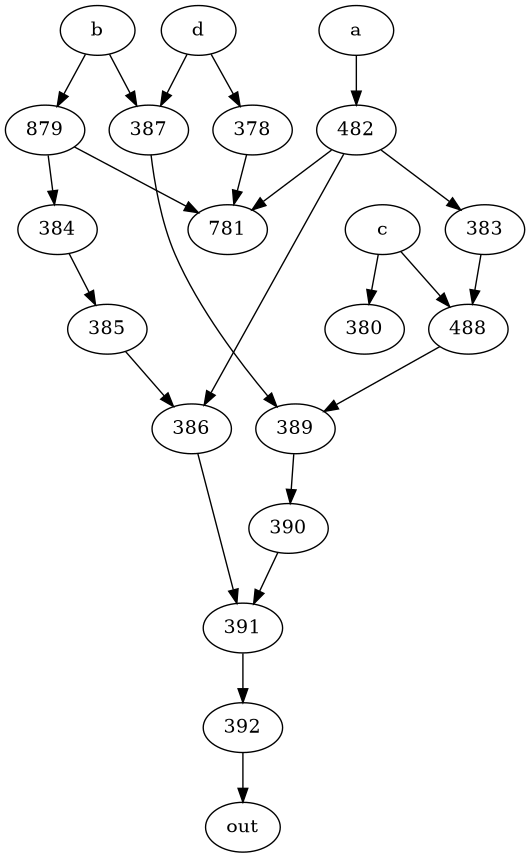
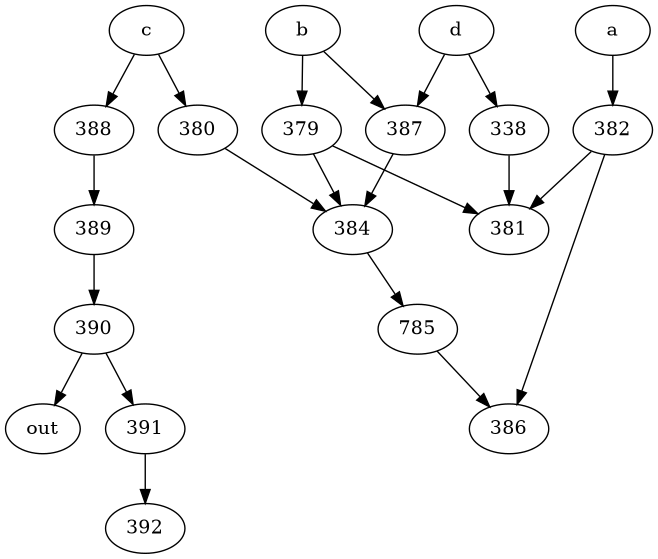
node "879": label "879" -> "379"
node "378": label "378" -> "338"
node "482": label "482" -> "382"
edge "380" -> "384": added
node "781": label "781" -> "381"
node "383": removed
edge "387" -> "389": now "387" -> "384"
node "385": label "385" -> "785"
node "488": label "488" -> "388"
edge "386" -> "391": removed
edge "392" -> "out": now "390" -> "out"
